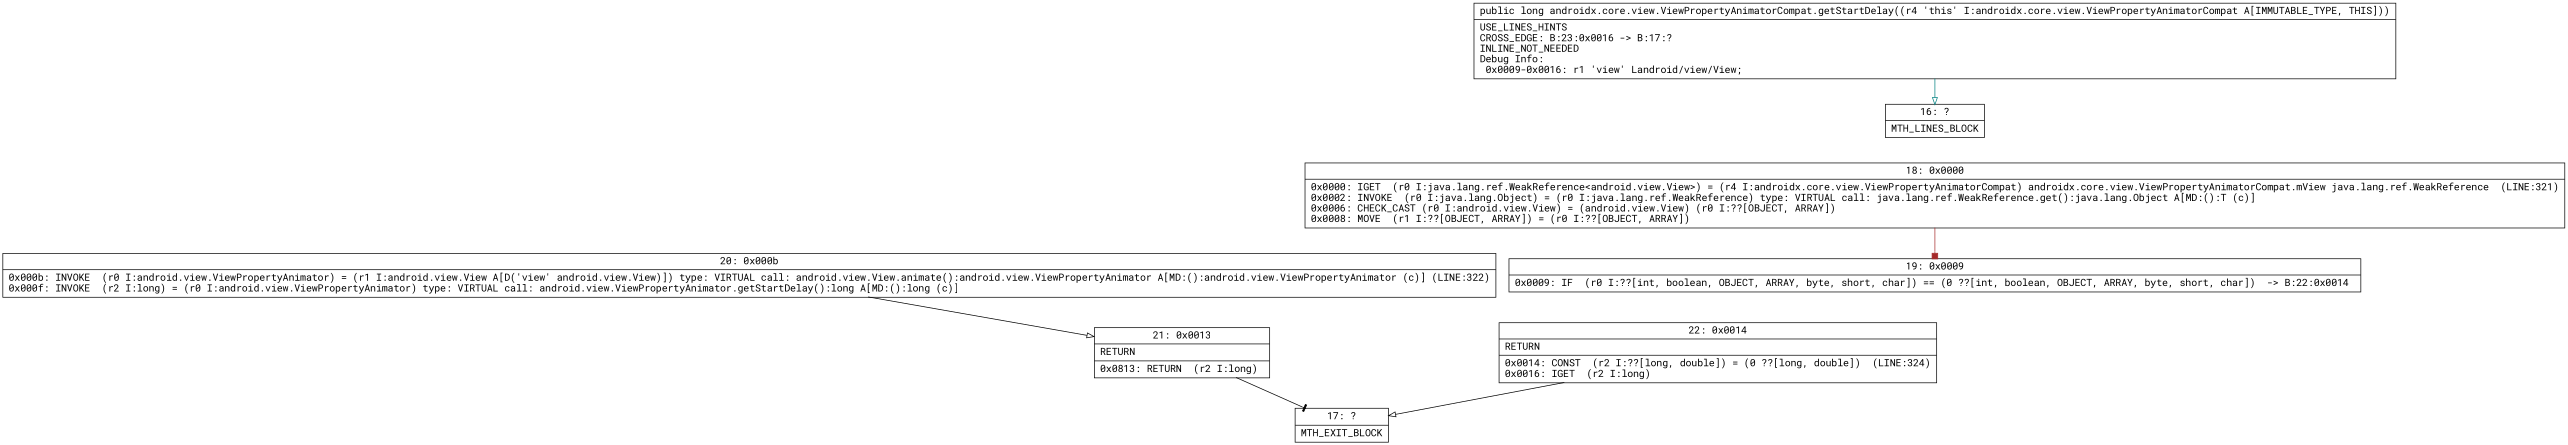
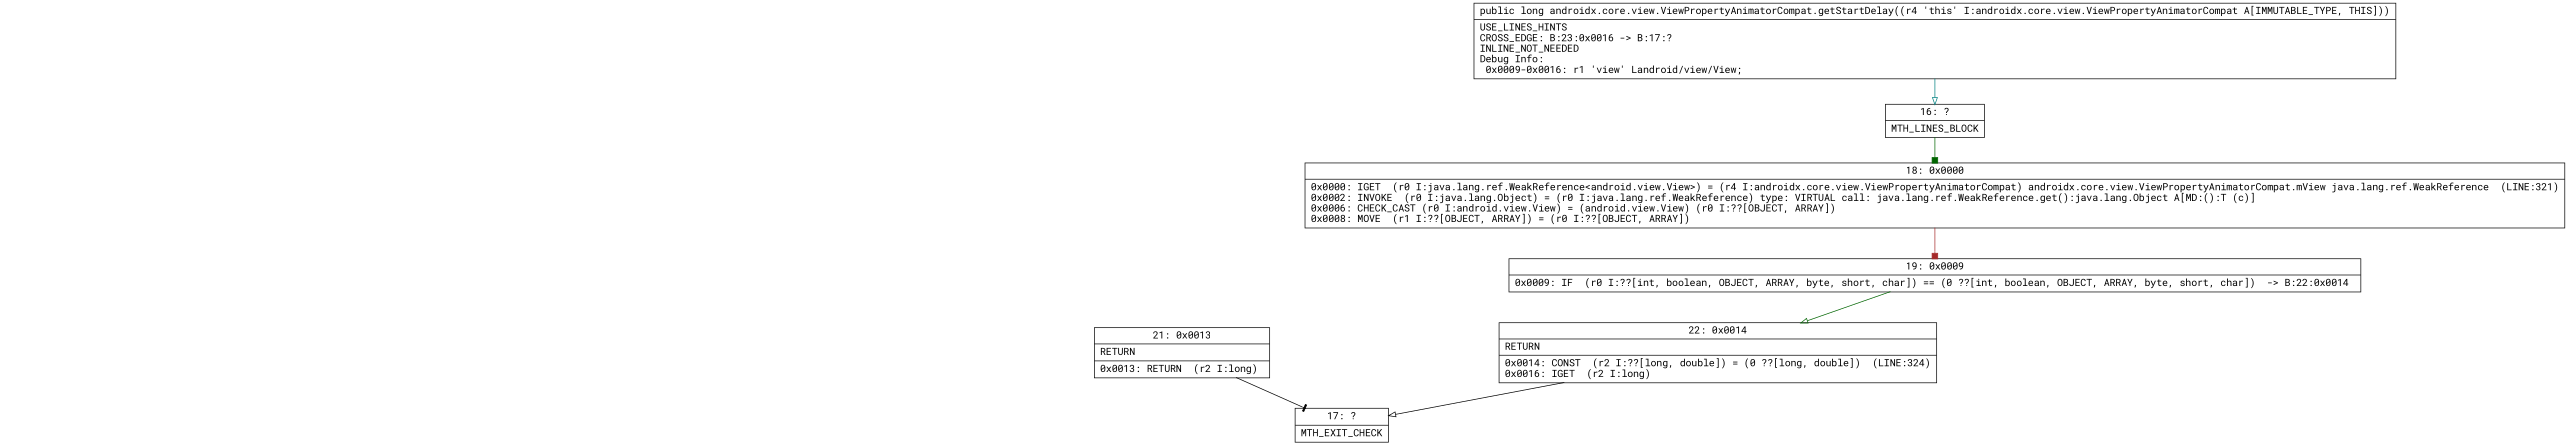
edge "16: ?" -> "18: 0x0000": added
node "20: 0x000b": removed
edge "19: 0x0009" -> "22: 0x0014": added
node "21: 0x0013": text "0x0813: RETURN  (r2 I:long)" -> "0x0013: RETURN  (r2 I:long)"
node "17: ?": text "MTH_EXIT_BLOCK" -> "MTH_EXIT_CHECK"
